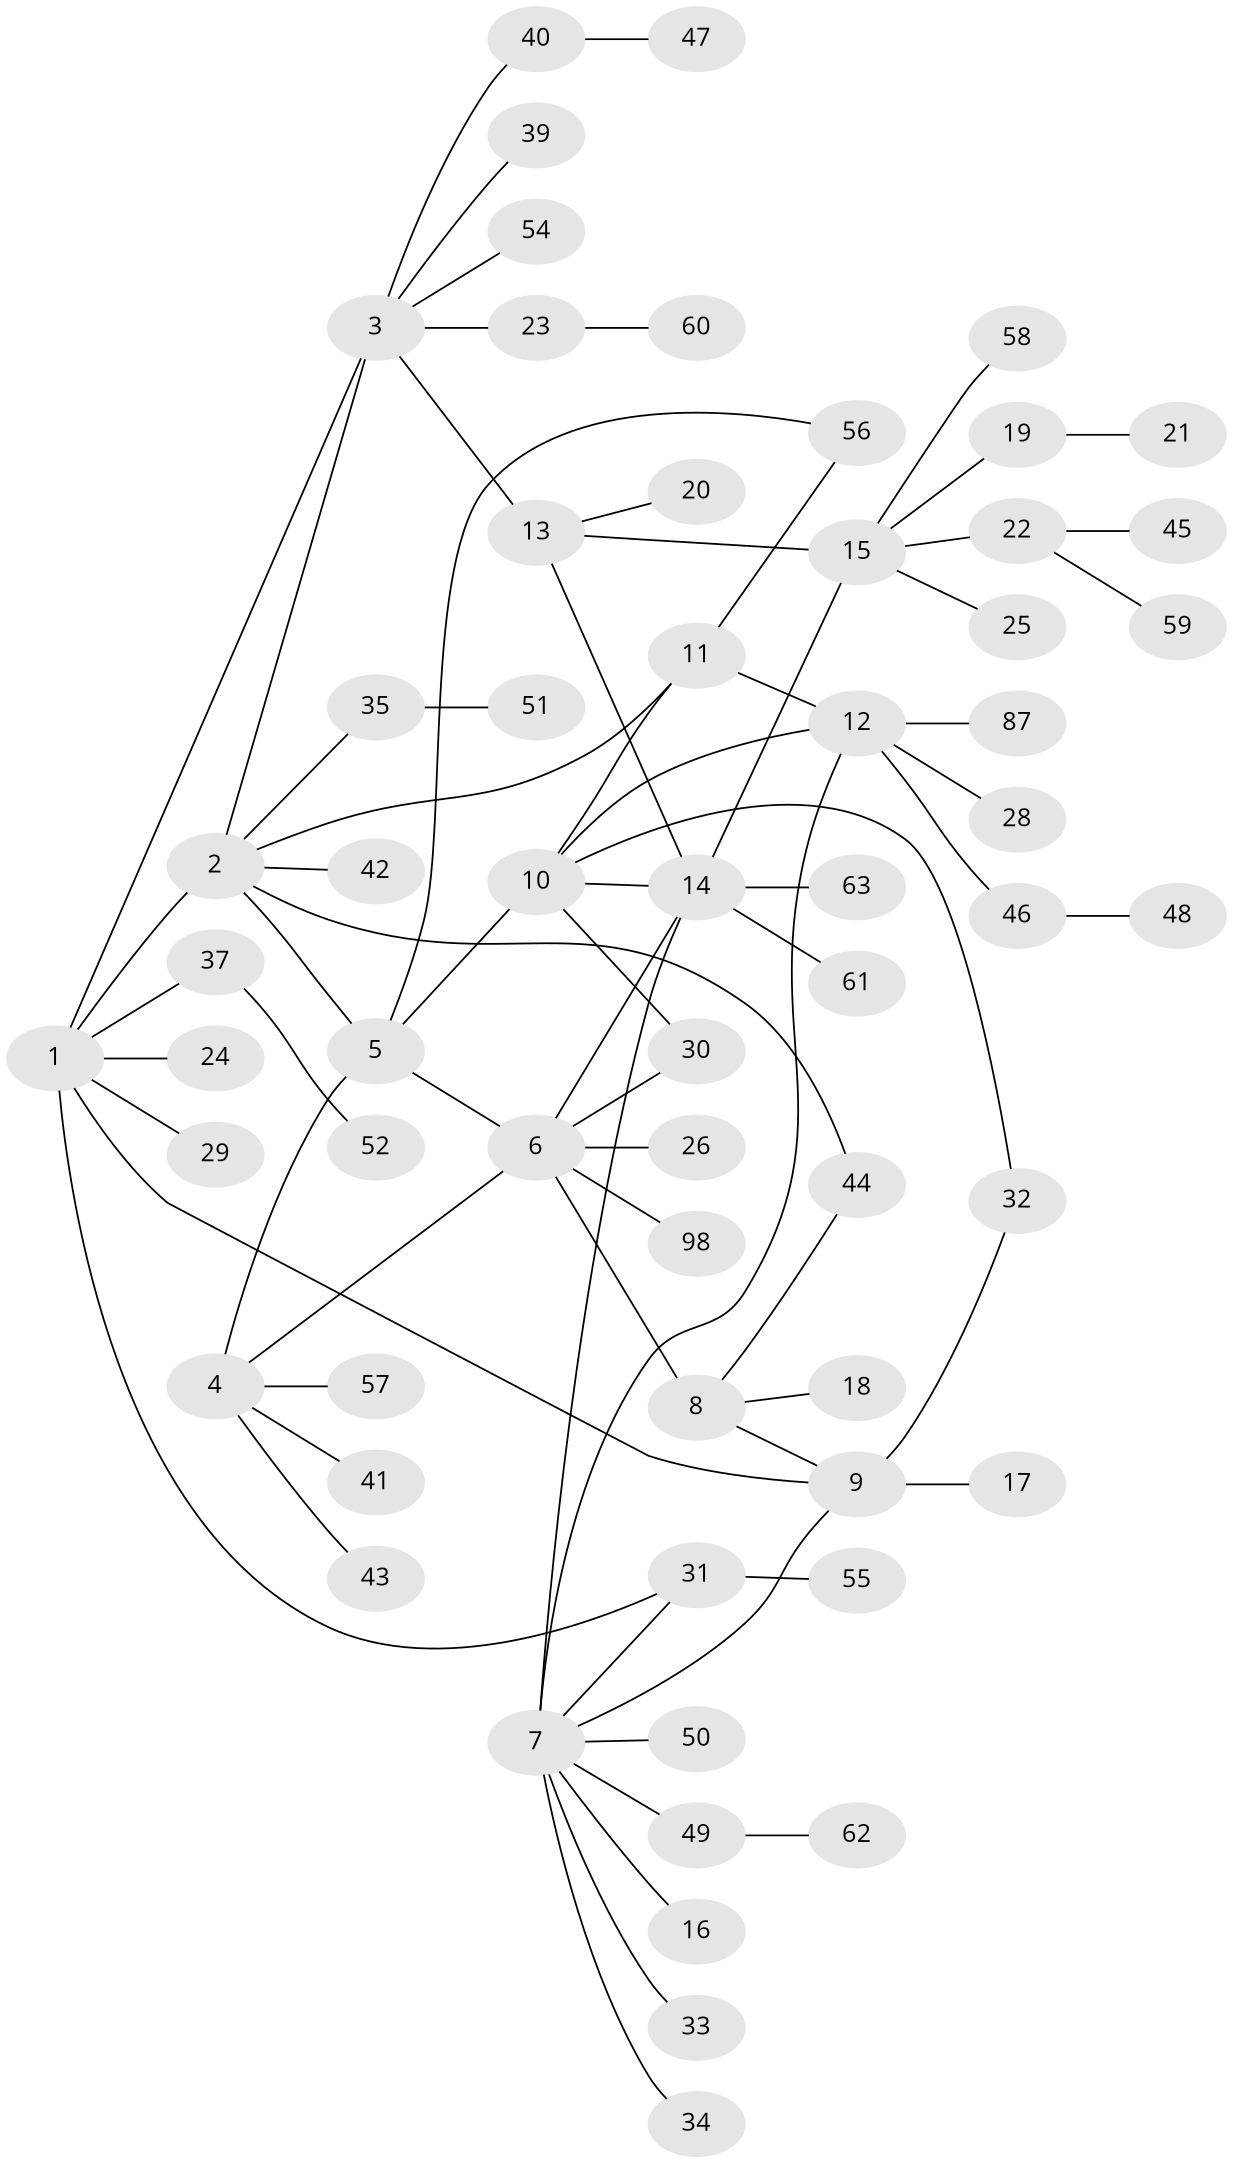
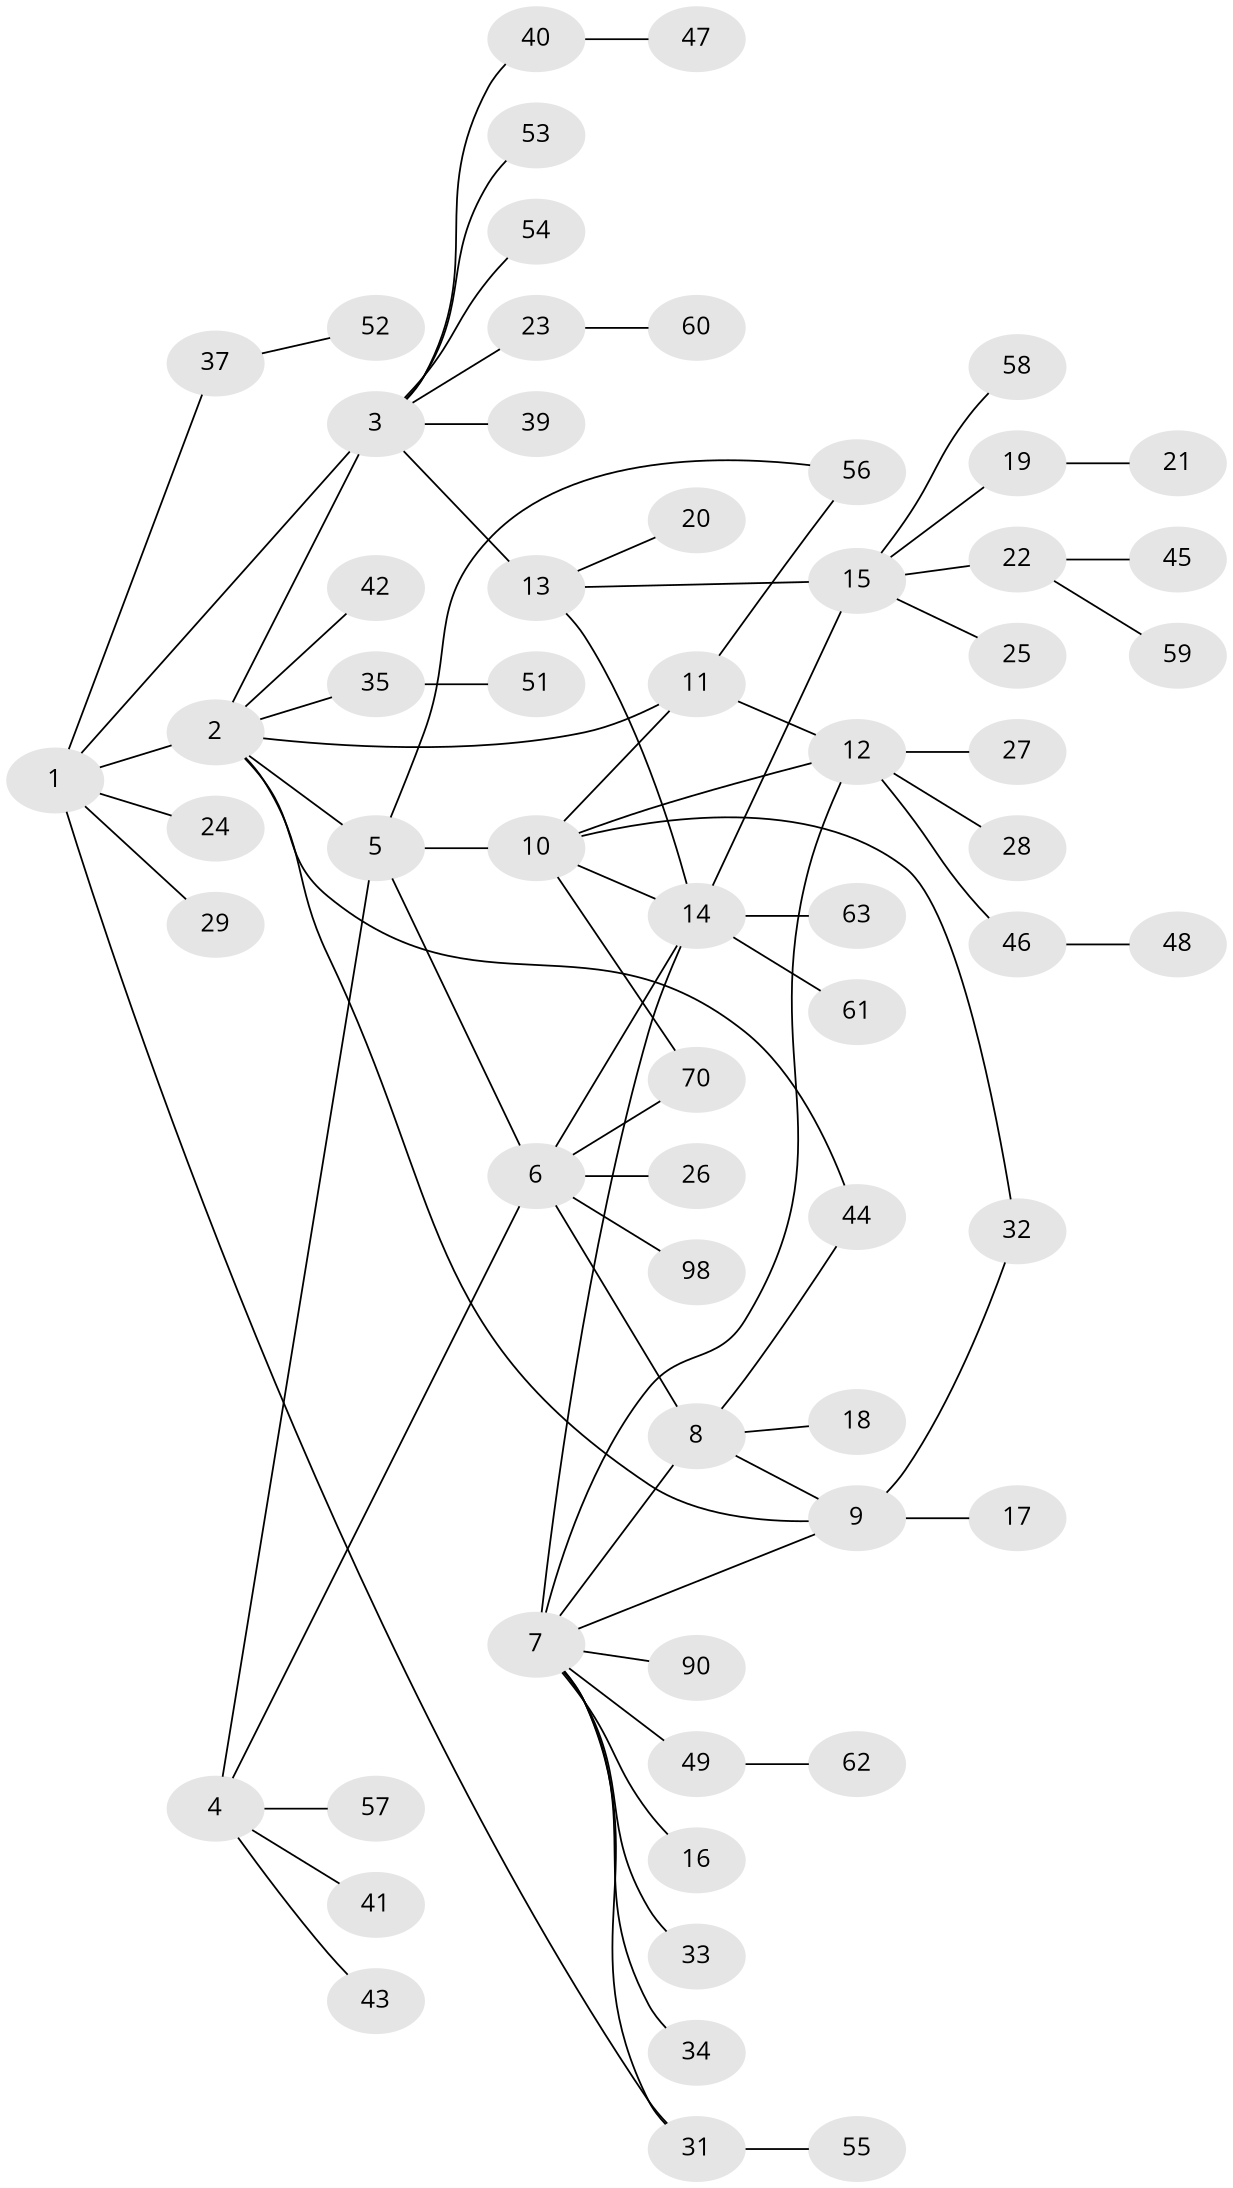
node "53": added
node "87": label "87" -> "27"
node "30": label "30" -> "70"
edge "1" -- "9": now "2" -- "9"
edge "8" -- "7": added
node "50": label "50" -> "90"
